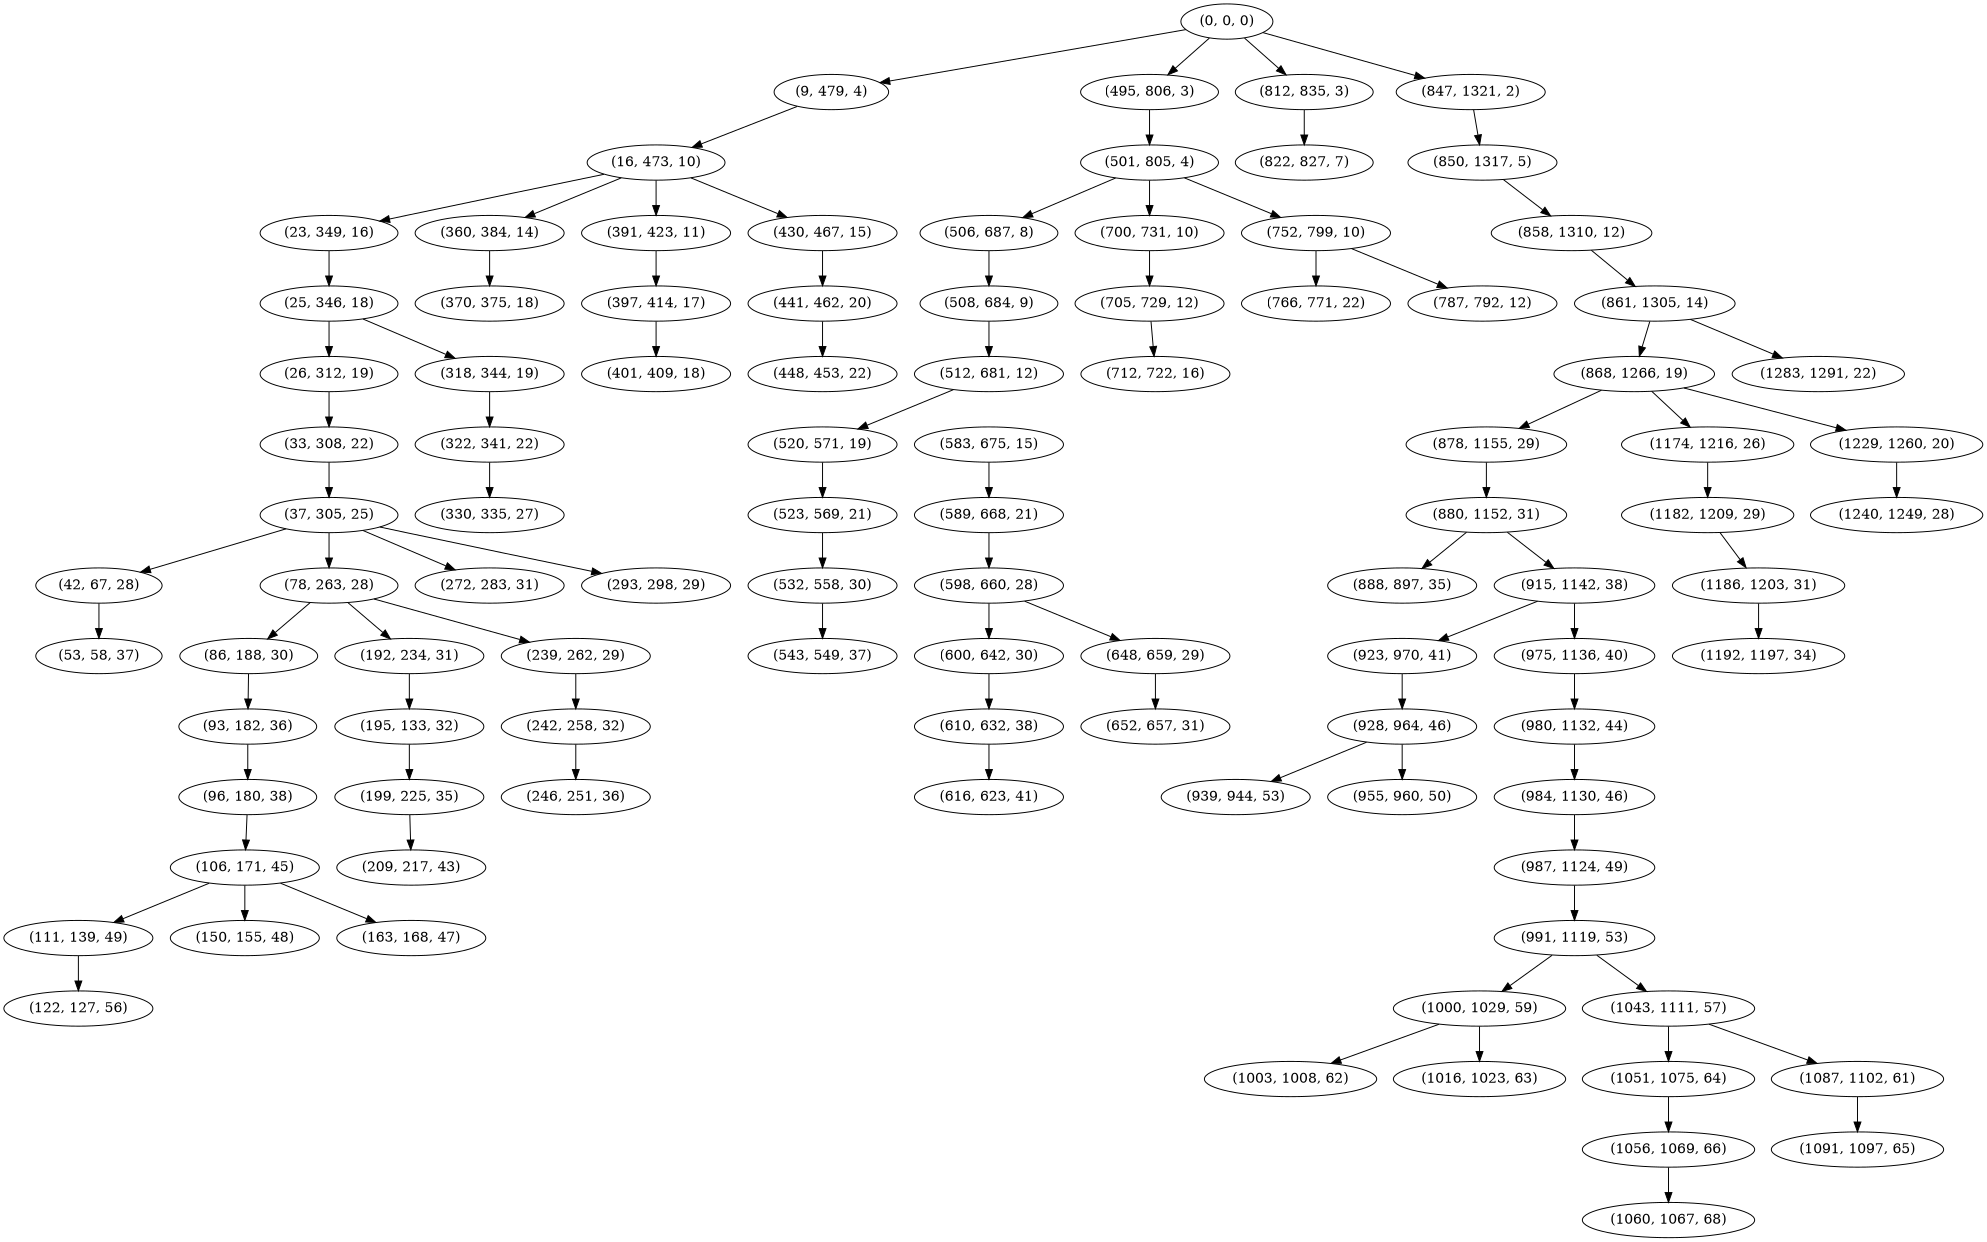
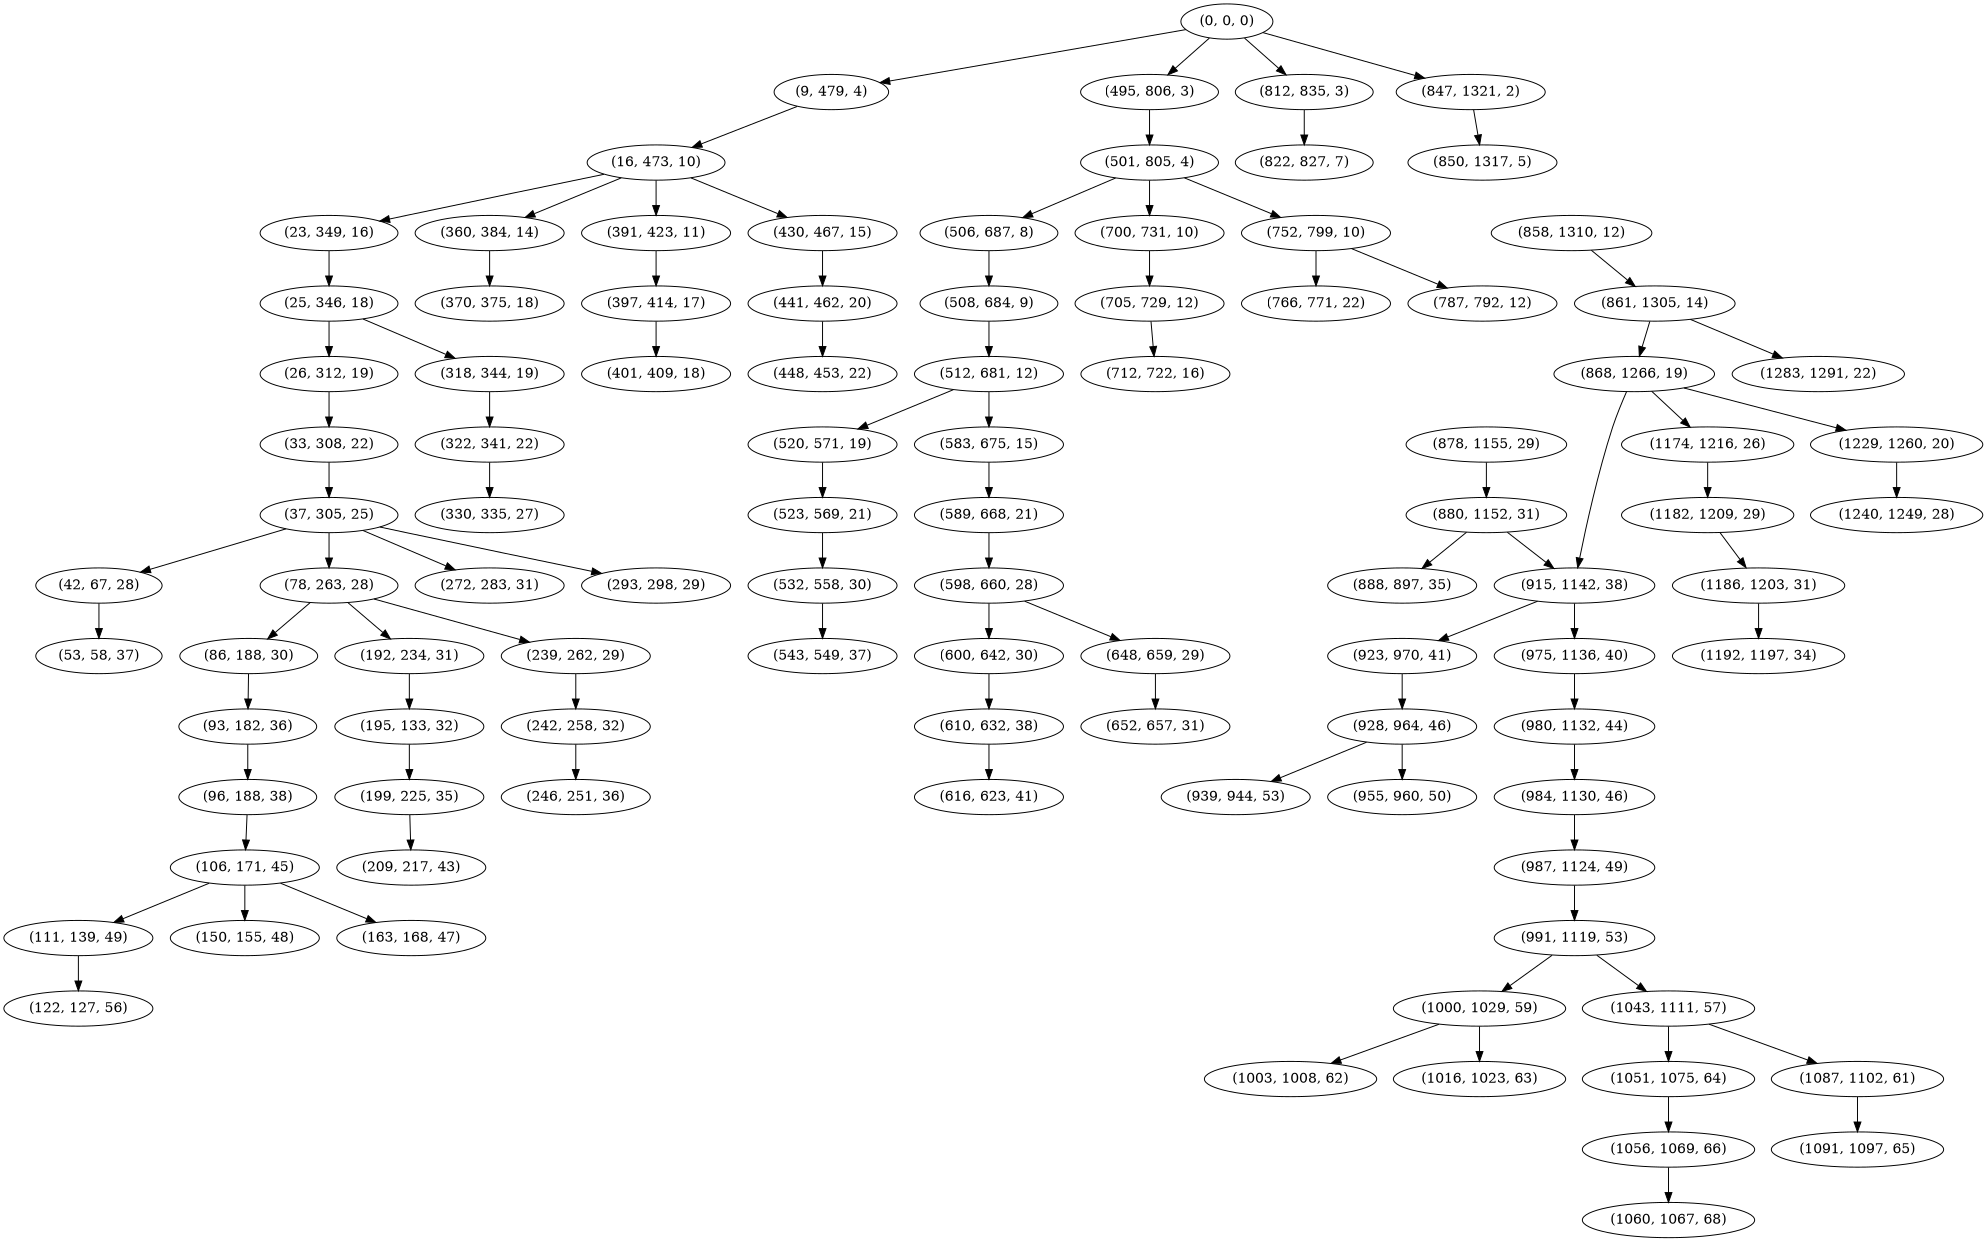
edge "(850, 1317, 5)" -> "(858, 1310, 12)": removed
edge "(512, 681, 12)" -> "(583, 675, 15)": added
edge "(868, 1266, 19)" -> "(878, 1155, 29)": now "(868, 1266, 19)" -> "(915, 1142, 38)"
node "(96, 180, 38)": label "(96, 180, 38)" -> "(96, 188, 38)"
